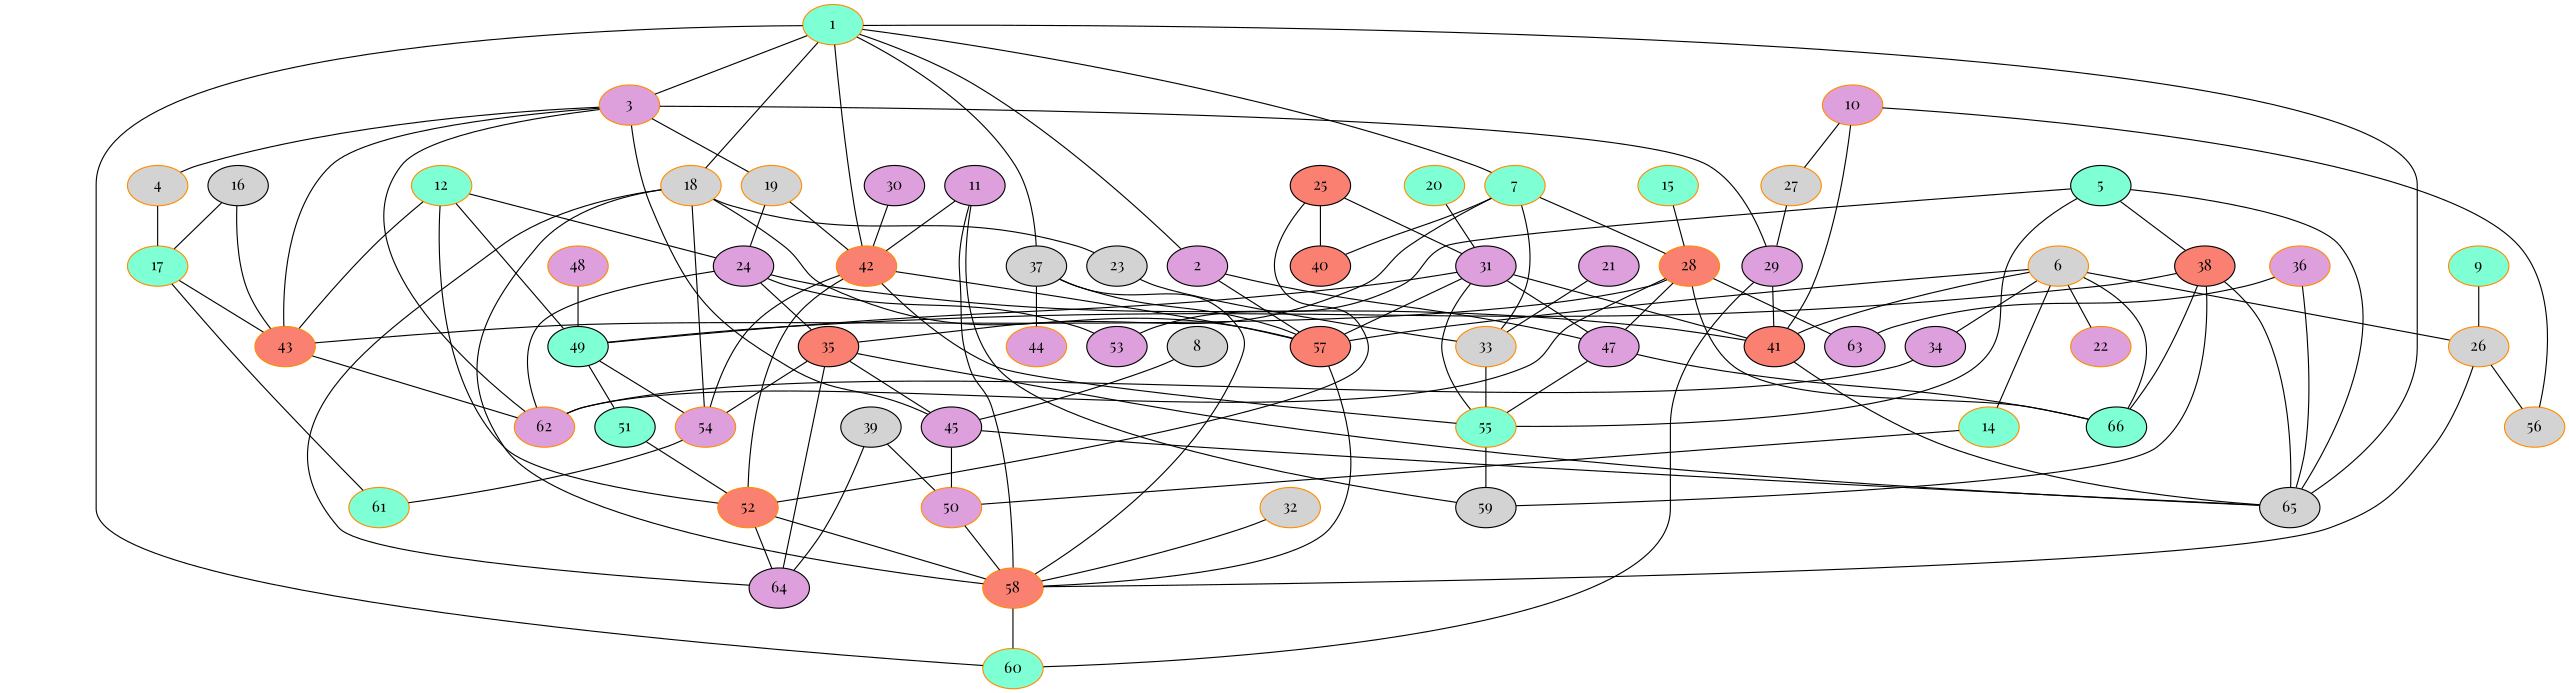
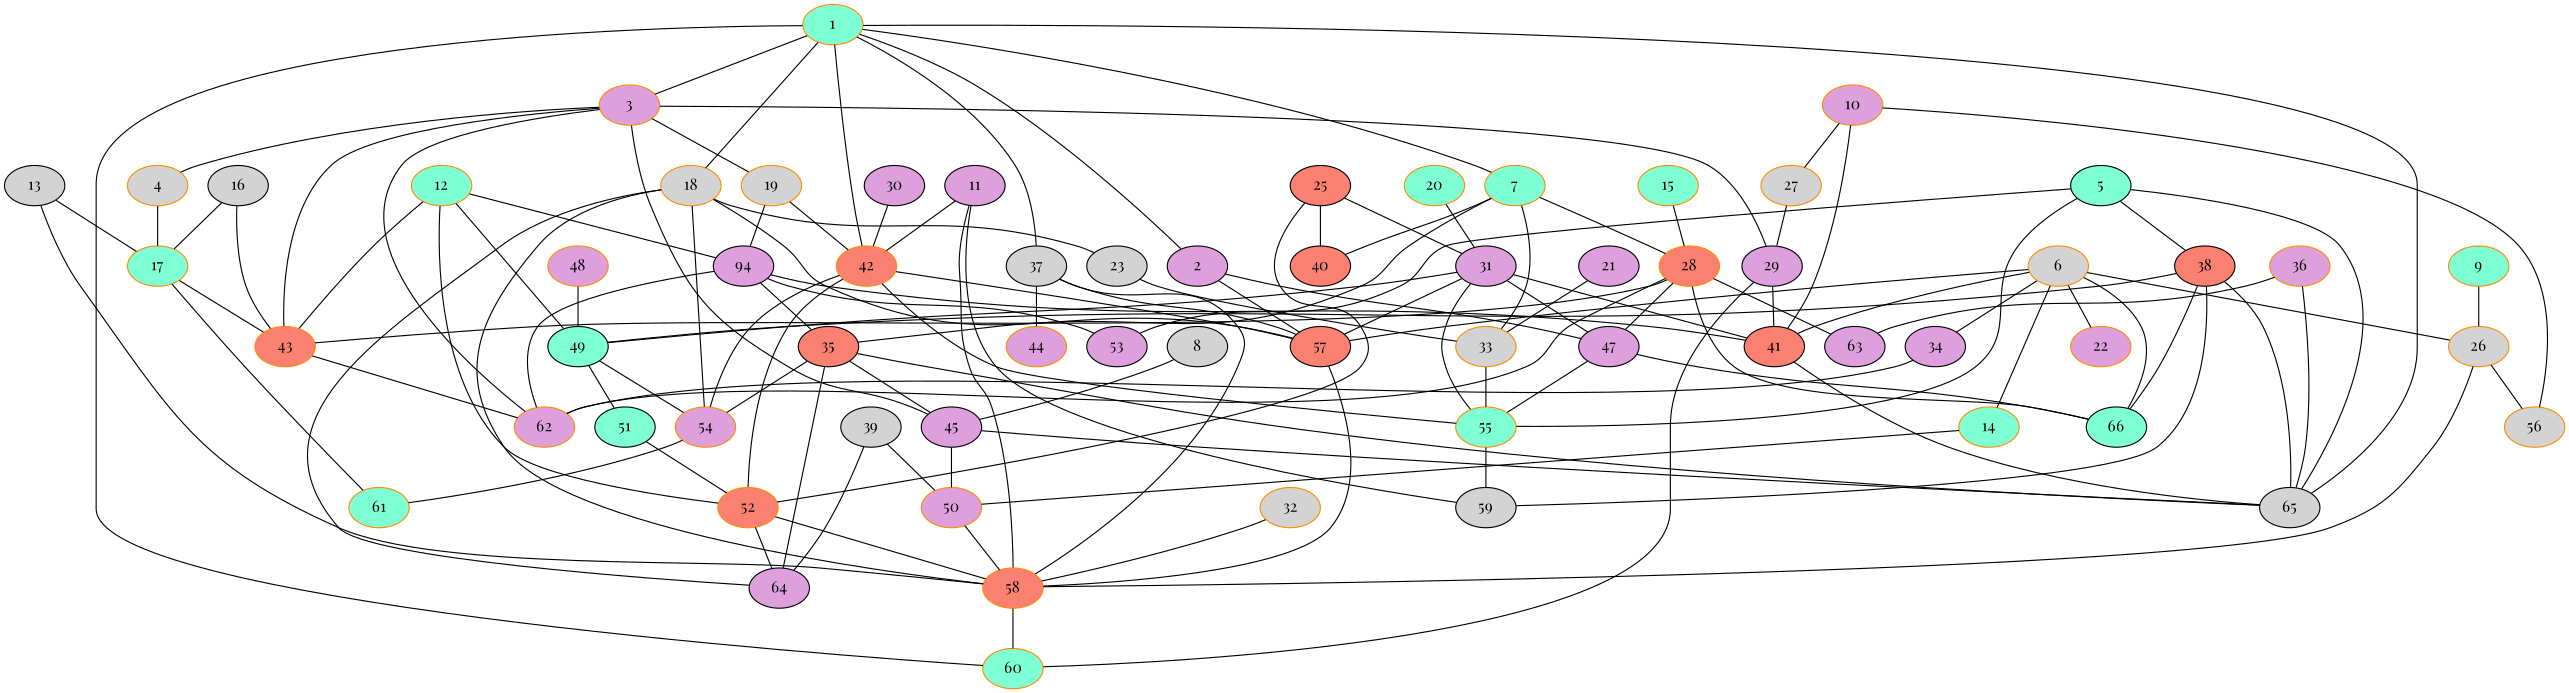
node "13": added
node "24": label "24" -> "94"
